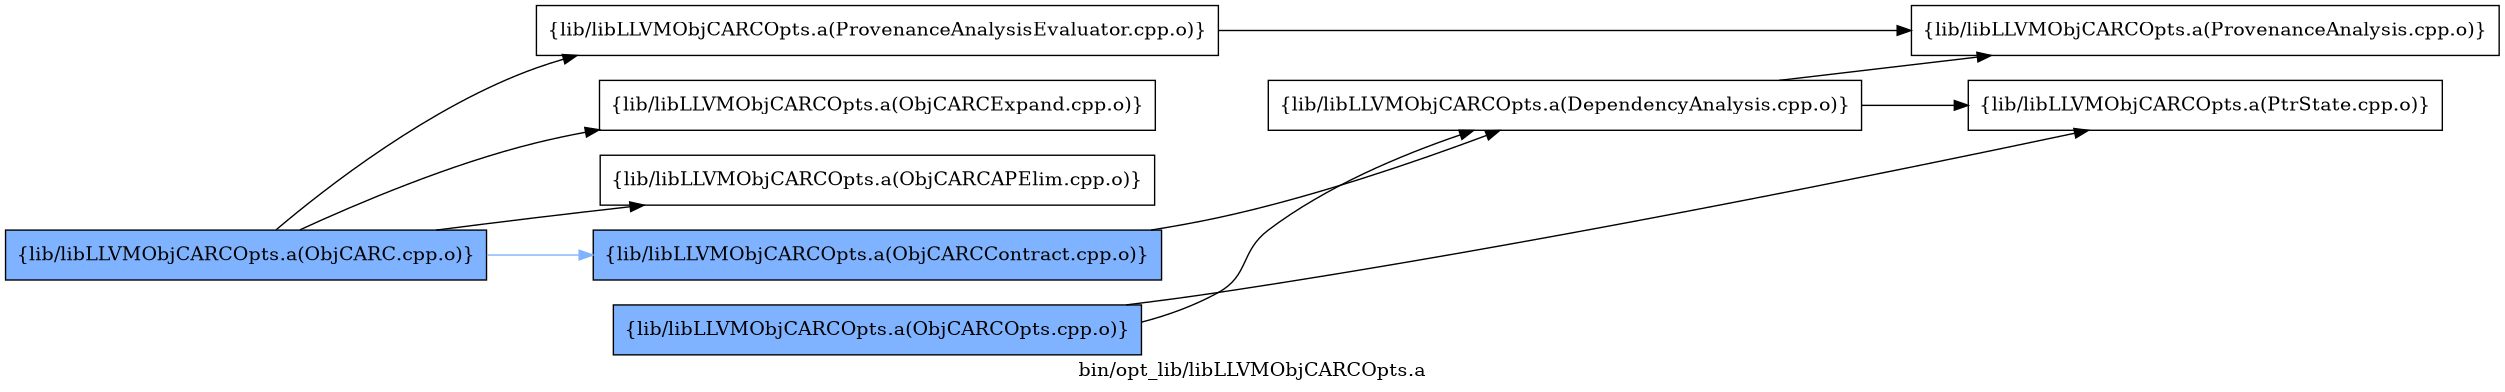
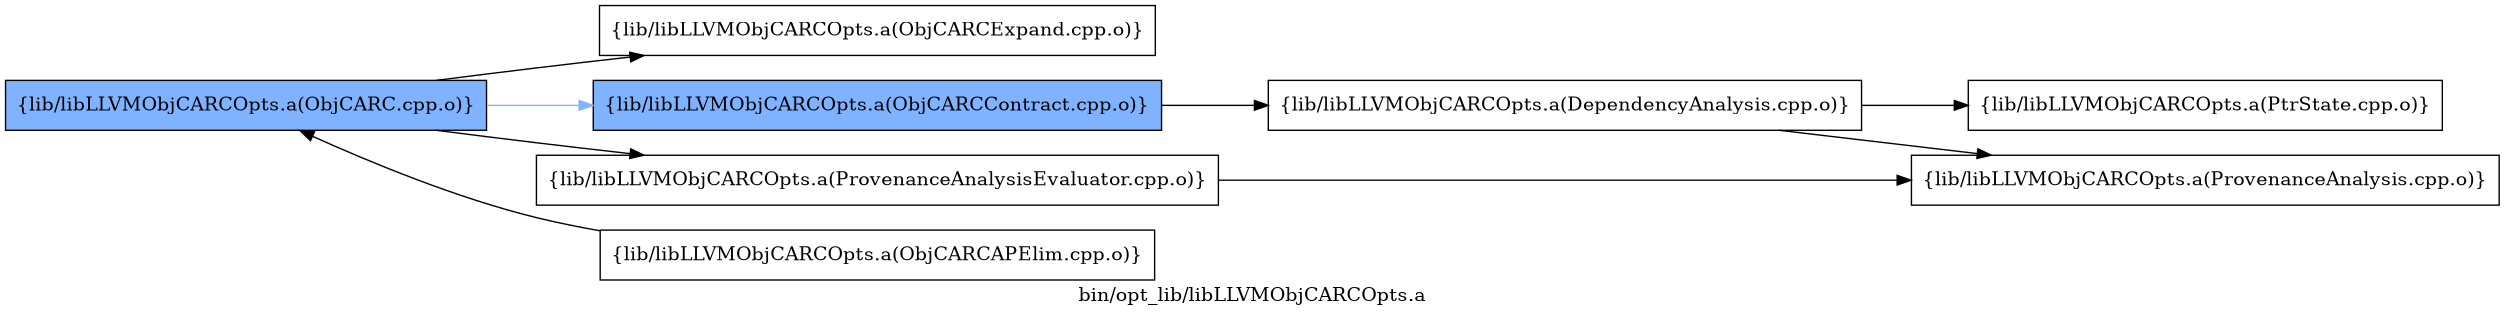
edge "{lib/libLLVMObjCARCOpts.a(ObjCARC.cpp.o)}" -> "{lib/libLLVMObjCARCOpts.a(ObjCARCAPElim.cpp.o)}": reversed
node "{lib/libLLVMObjCARCOpts.a(ObjCARCOpts.cpp.o)}": removed
